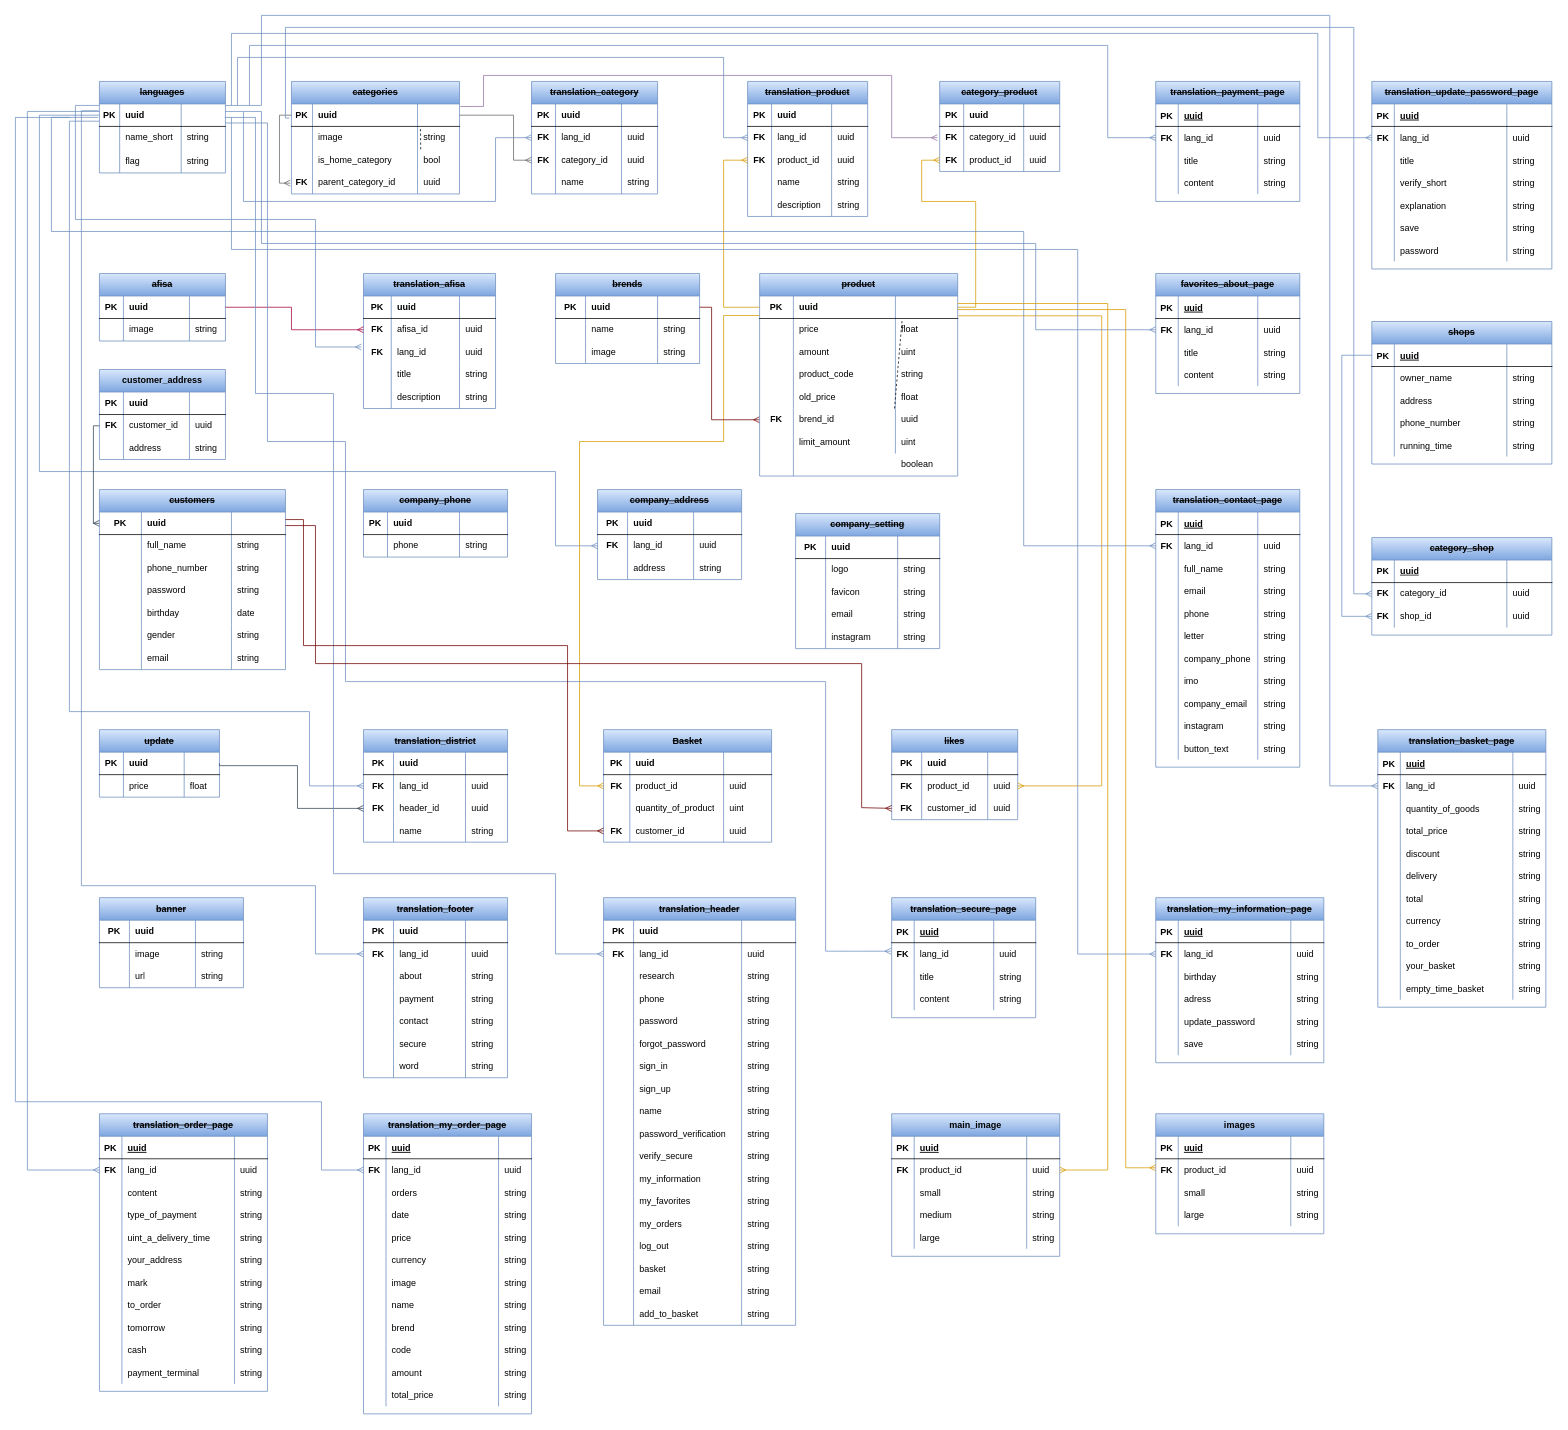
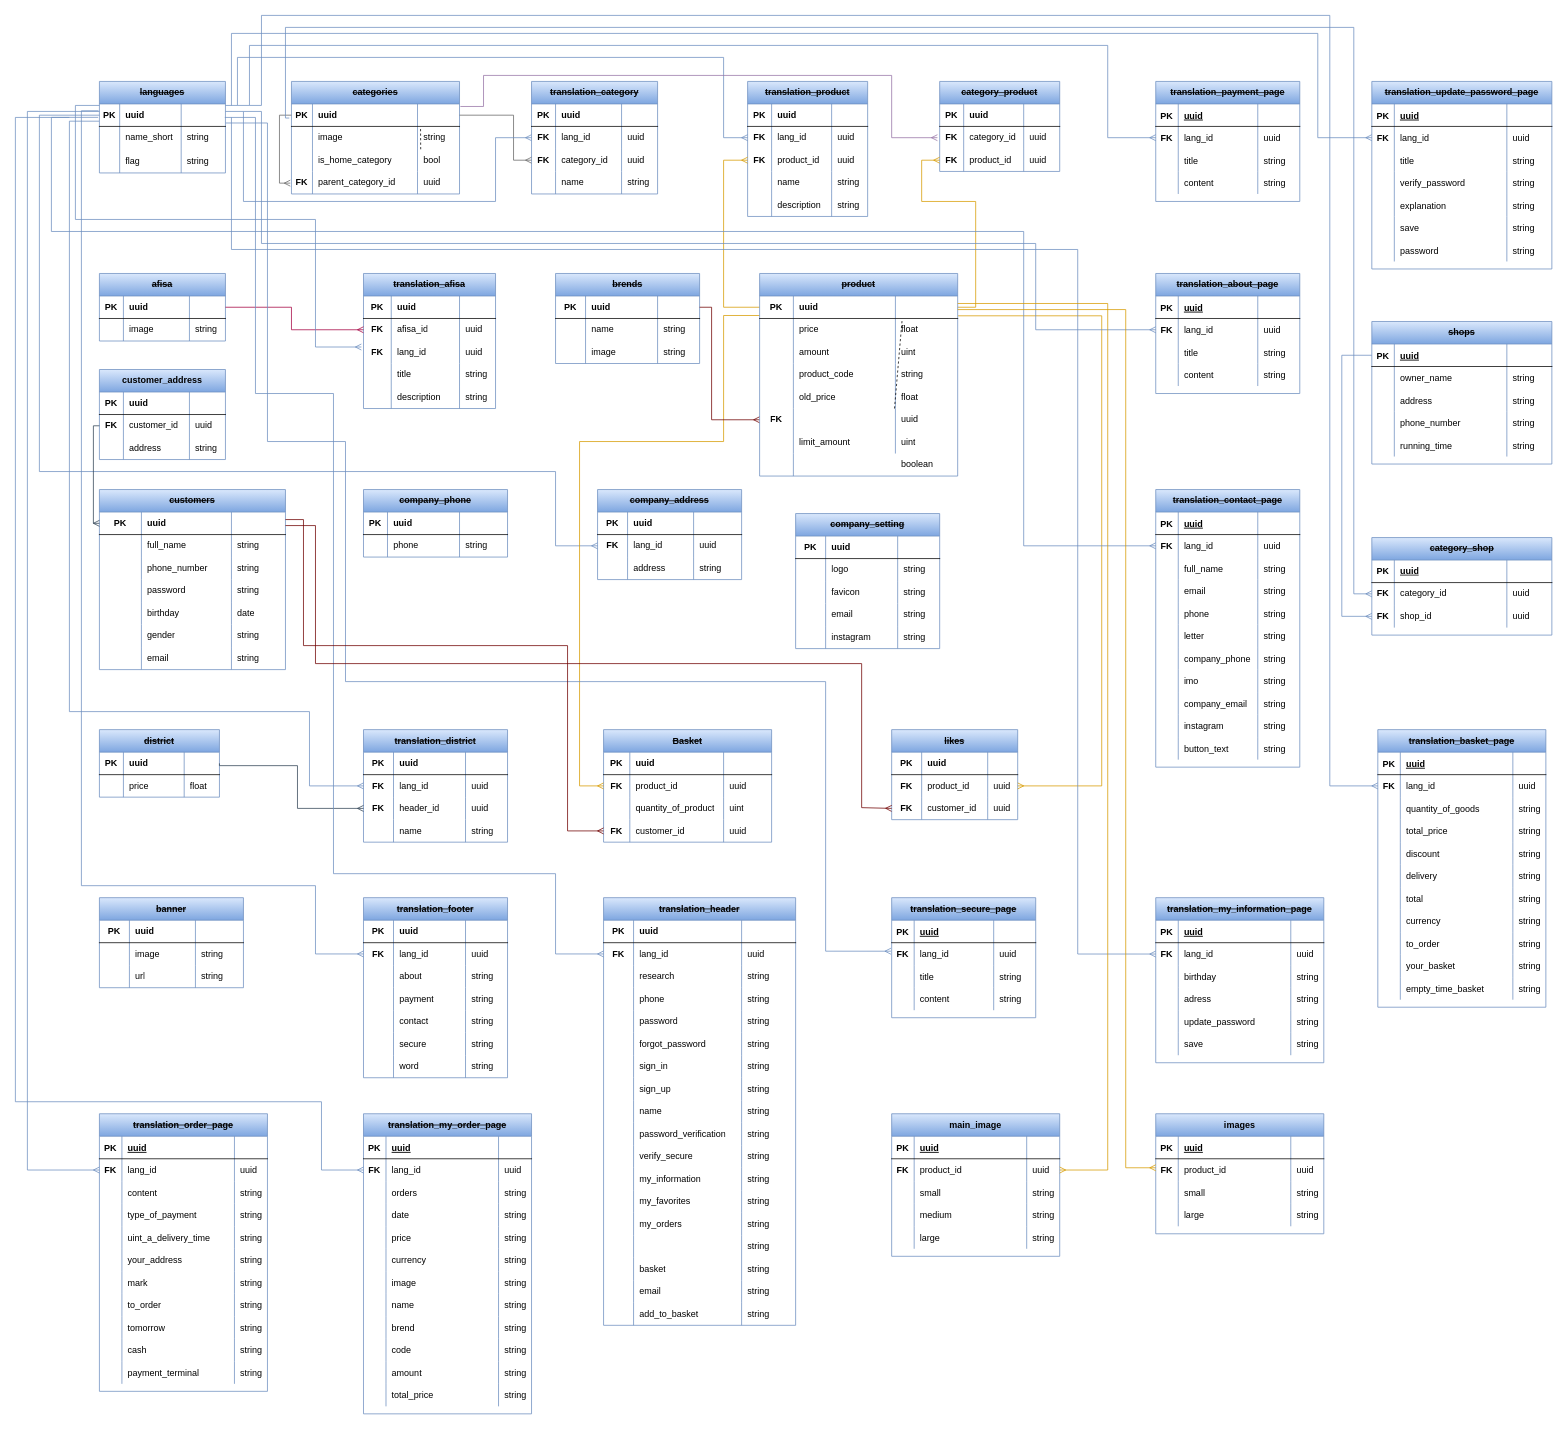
node "verify_short": label "verify_short" -> "verify_password"
node "favorites_about_page": label "favorites_about_page" -> "translation_about_page"
node "brend_id": removed
node "update": label "update" -> "district"
node "log_out": removed
